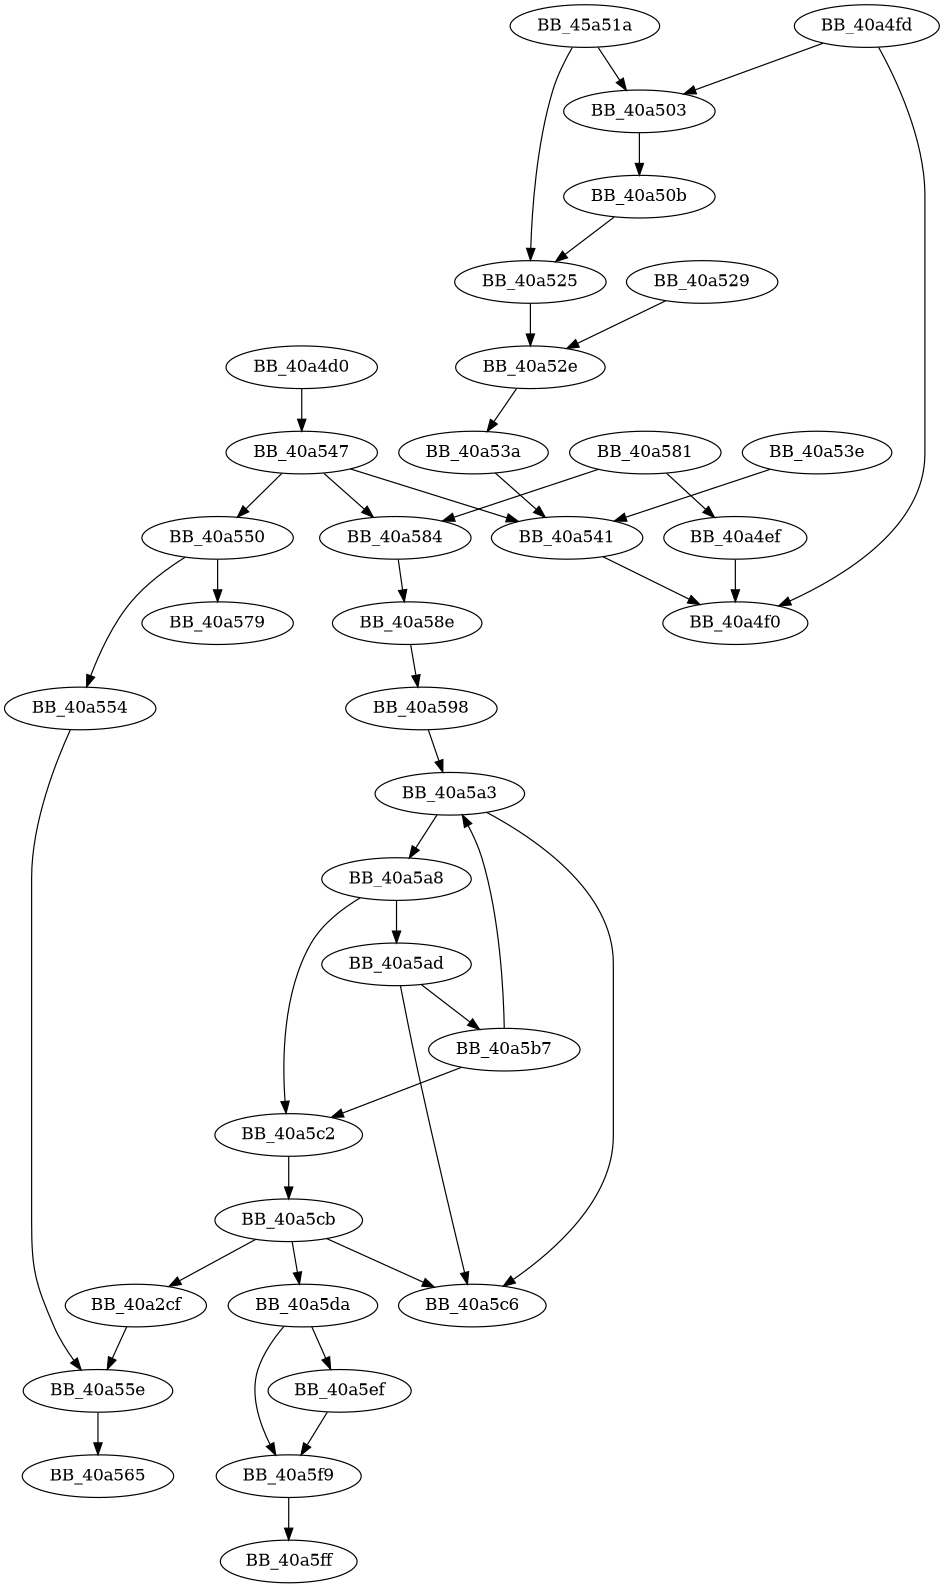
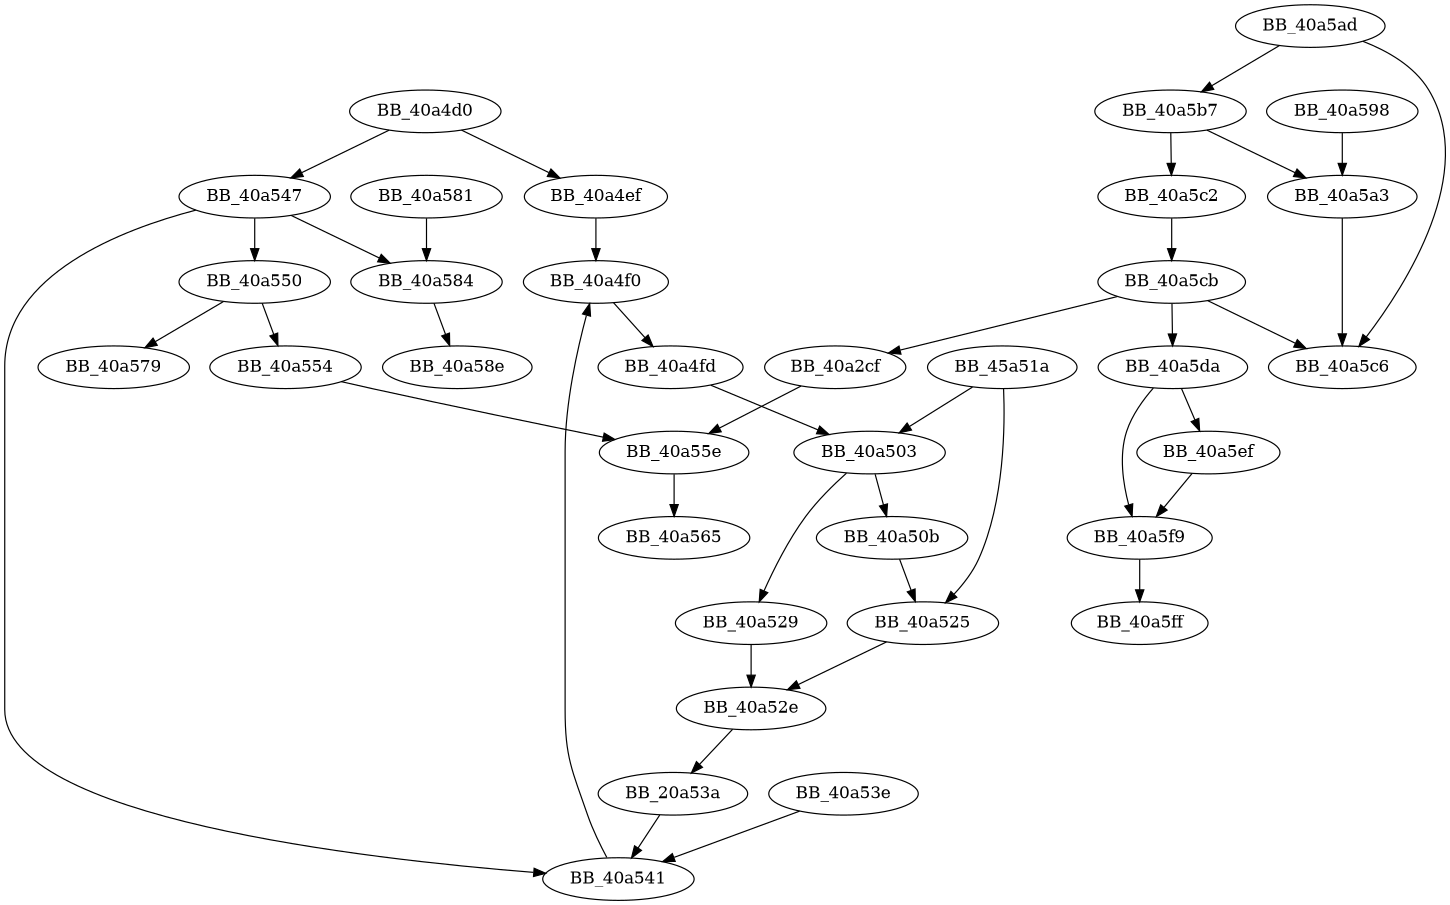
edge "BB_40a4fd" -> "BB_40a4f0": reversed
node "BB_40a53a": label "BB_40a53a" -> "BB_20a53a"
edge "BB_40a581" -> "BB_40a4ef": now "BB_40a4d0" -> "BB_40a4ef"
edge "BB_40a503" -> "BB_40a529": added
edge "BB_40a58e" -> "BB_40a598": removed
node "BB_40a5a8": removed
